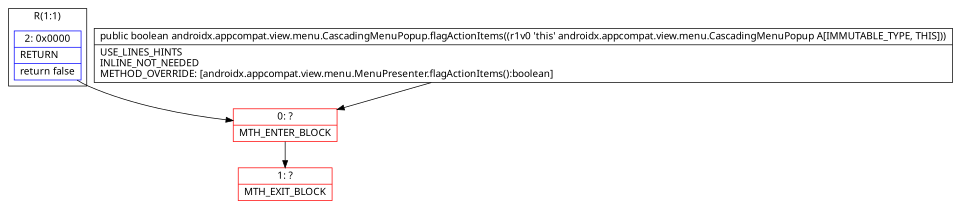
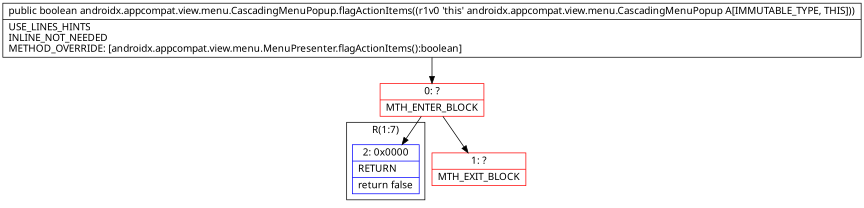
cluster "R(1:1)": label "R(1:1)" -> "R(1:7)"
edge "2: 0x0000" -> "0: ?": reversed
